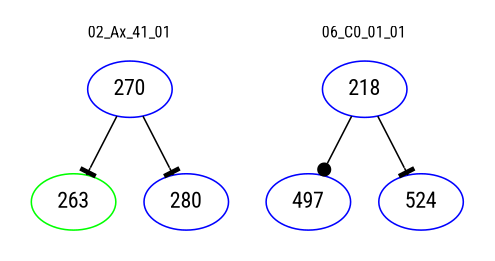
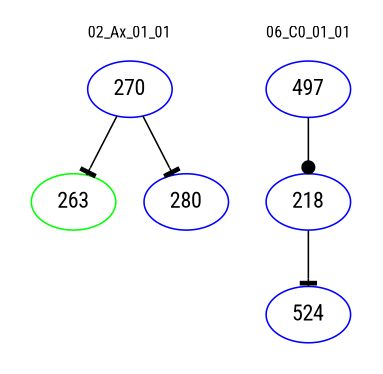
cluster "02_Ax_41_01": label "02_Ax_41_01" -> "02_Ax_01_01"
edge "218" -> "497": reversed
